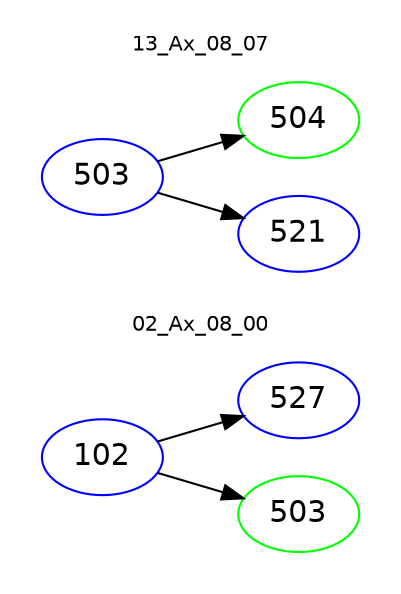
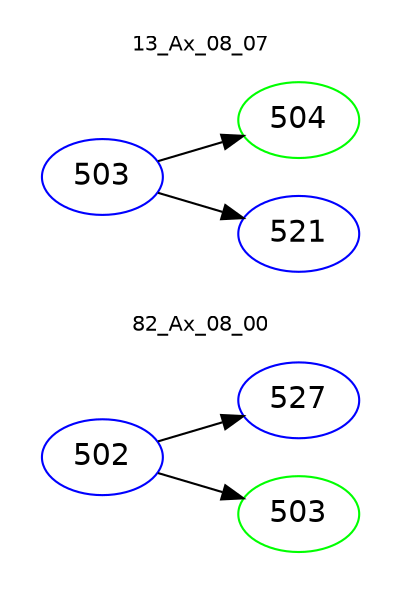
cluster "02_Ax_08_00": label "02_Ax_08_00" -> "82_Ax_08_00"
node "102": label "102" -> "502"
